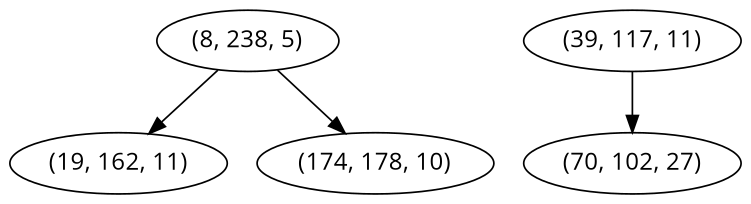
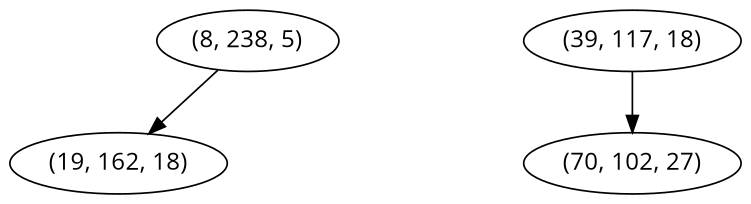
node "(39, 117, 11)": label "(39, 117, 11)" -> "(39, 117, 18)"
node "(19, 162, 11)": label "(19, 162, 11)" -> "(19, 162, 18)"
node "(174, 178, 10)": removed
